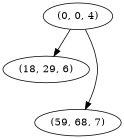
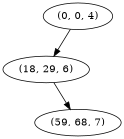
edge "(0, 0, 4)" -> "(59, 68, 7)": now "(18, 29, 6)" -> "(59, 68, 7)"
